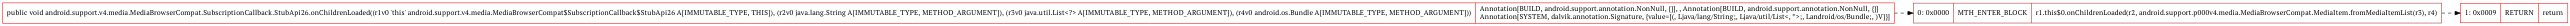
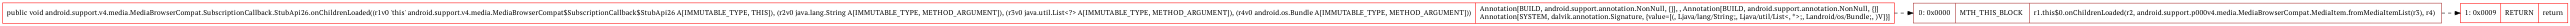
node "0: 0x0000": text "MTH_ENTER_BLOCK" -> "MTH_THIS_BLOCK"
